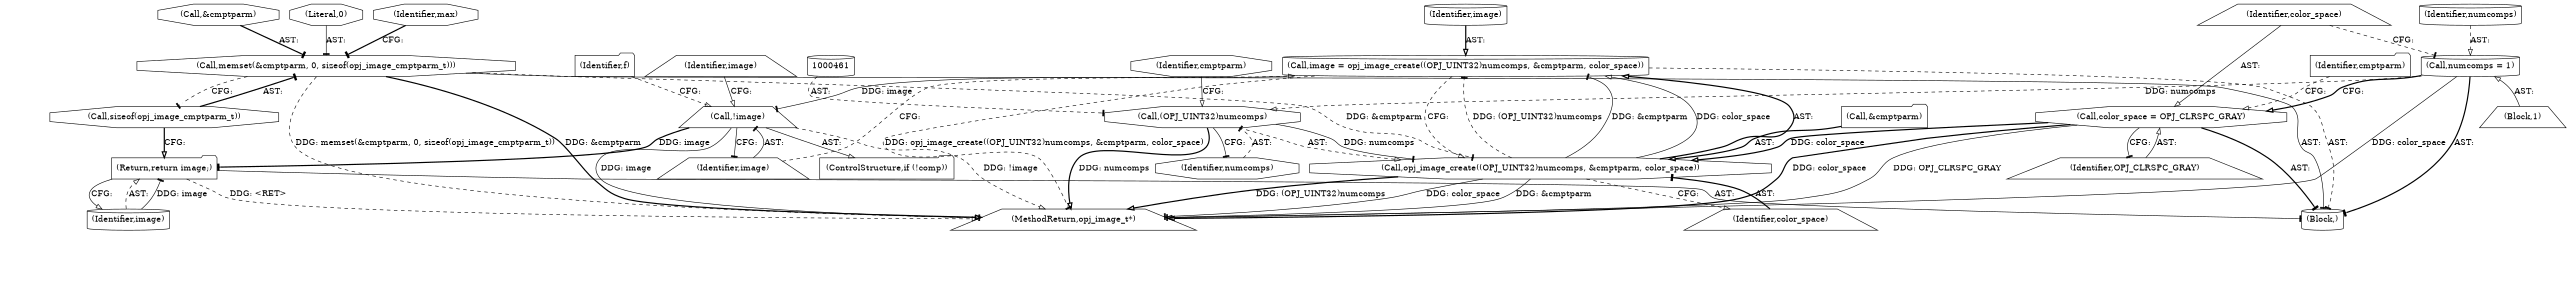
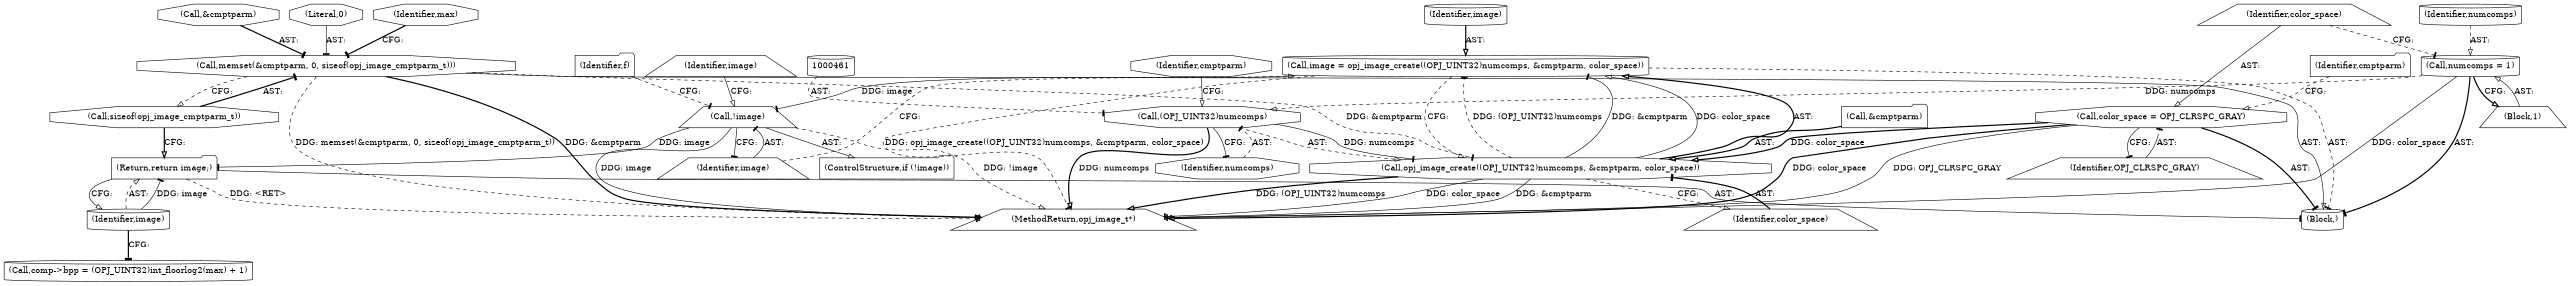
edge "(Call,memset(&cmptparm, 0, sizeof(opj_image_cmptparm_t)))" -> "(Block,)": arrowhead tee -> onormal
edge "(Call,memset(&cmptparm, 0, sizeof(opj_image_cmptparm_t)))" -> "(Call,sizeof(opj_image_cmptparm_t))": arrowhead tee -> onormal
edge "(Call,numcomps = 1)" -> "(Call,color_space = OPJ_CLRSPC_GRAY)": now "(Call,numcomps = 1)" -> "(Block,1)"
edge "(Identifier,f)" -> "(Call,!image)": arrowhead onormal -> tee
edge "(Identifier,OPJ_CLRSPC_GRAY)" -> "(Call,color_space = OPJ_CLRSPC_GRAY)": arrowhead onormal -> tee
edge "(Call,!image)" -> "(Return,return image;)": style bold -> solid
node "(ControlStructure,if (!comp))": label "(ControlStructure,if (!comp))" -> "(ControlStructure,if (!image))"
edge "(Return,return image;)" -> "(MethodReturn,opj_image_t*)": arrowhead onormal -> tee
node "(Call,comp->bpp = (OPJ_UINT32)int_floorlog2(max) + 1)": added
